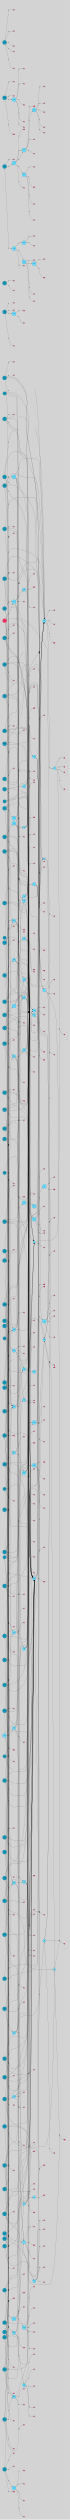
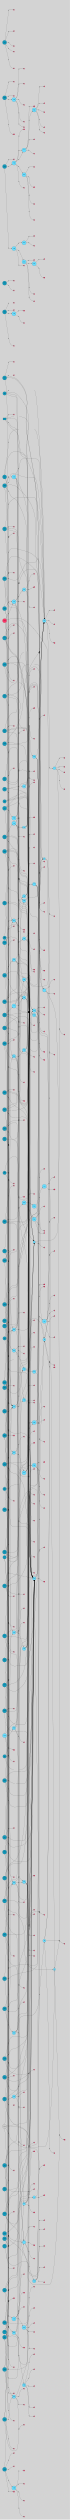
node "T1111": shape circle -> box
node "T1179": fillcolor #1199bb -> #cccccc
